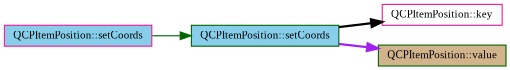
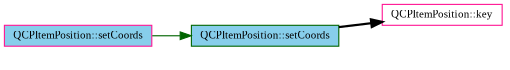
node "QCPItemPosition::value": removed
